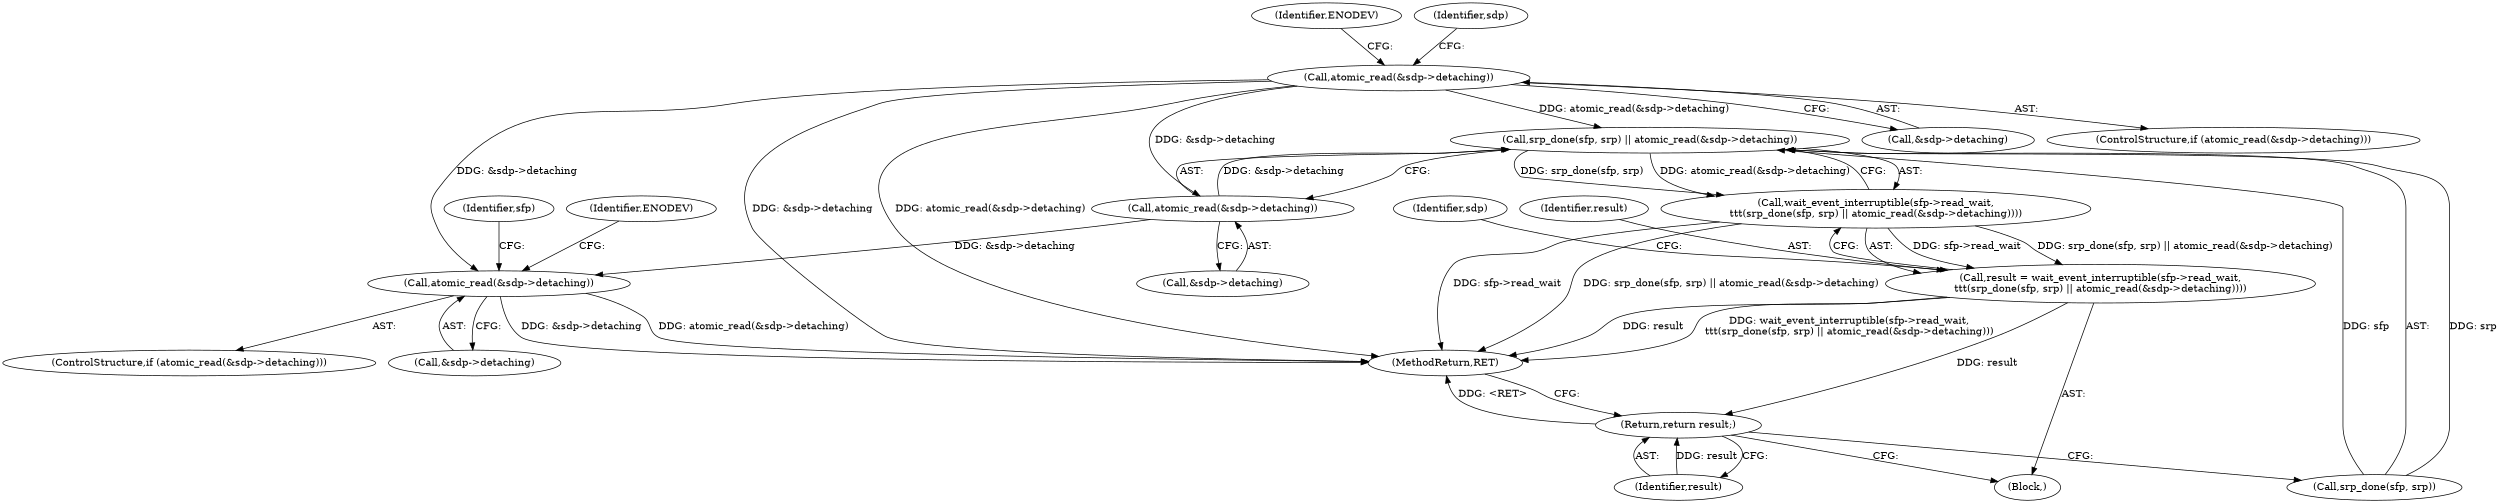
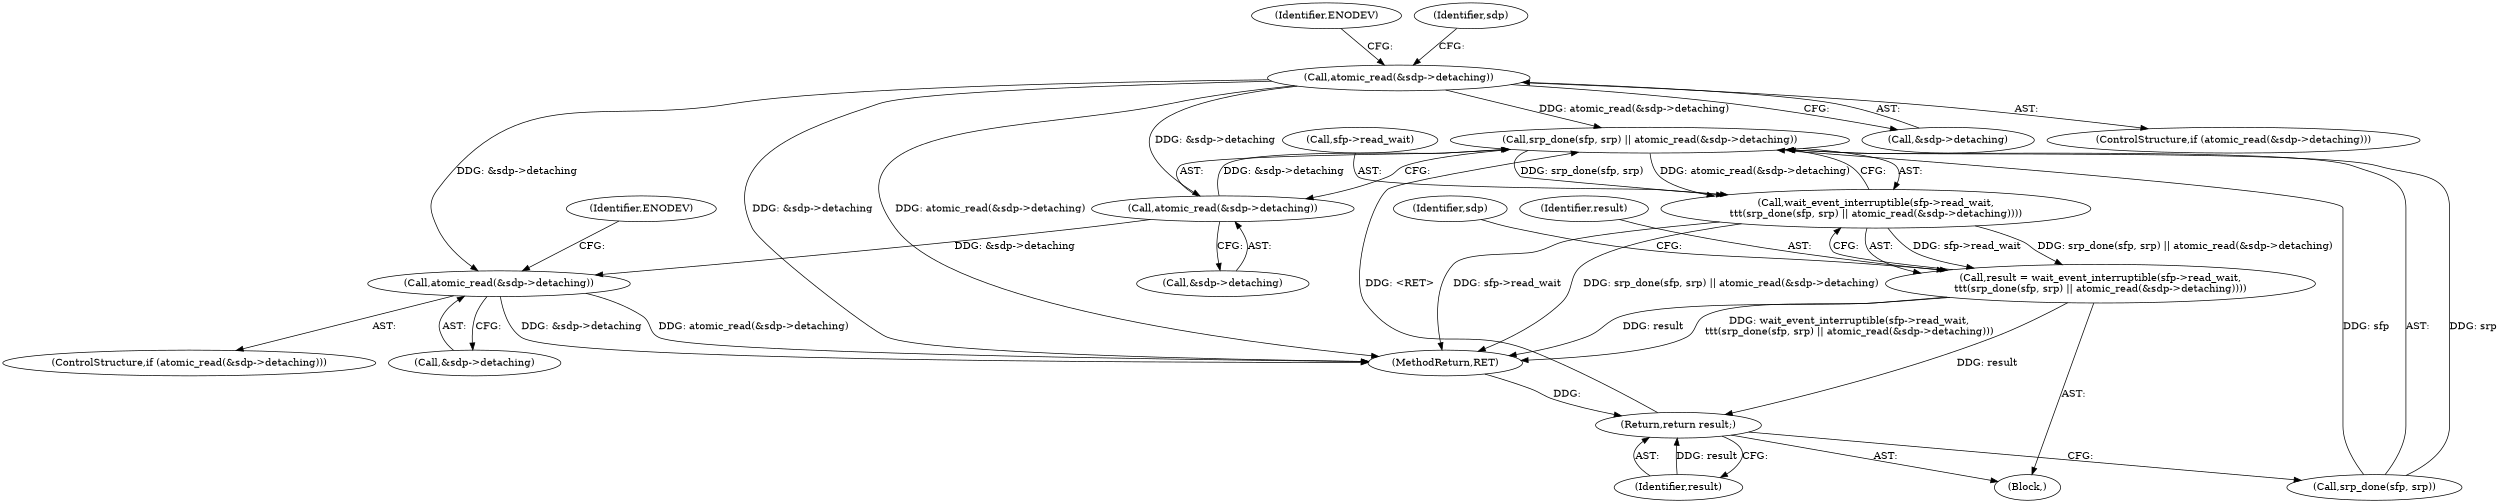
node "(Call,sfp->read_wait)": added
node "(Identifier,sfp)": removed
edge "(MethodReturn,RET)" -> "(Return,return result;)": label "CFG: " -> "DDG: "
edge "(Return,return result;)" -> "(MethodReturn,RET)": now "(Return,return result;)" -> "(Call,srp_done(sfp, srp) || atomic_read(&sdp->detaching))"
edge "(Return,return result;)" -> "(Block,)": label "CFG: " -> "AST: "
